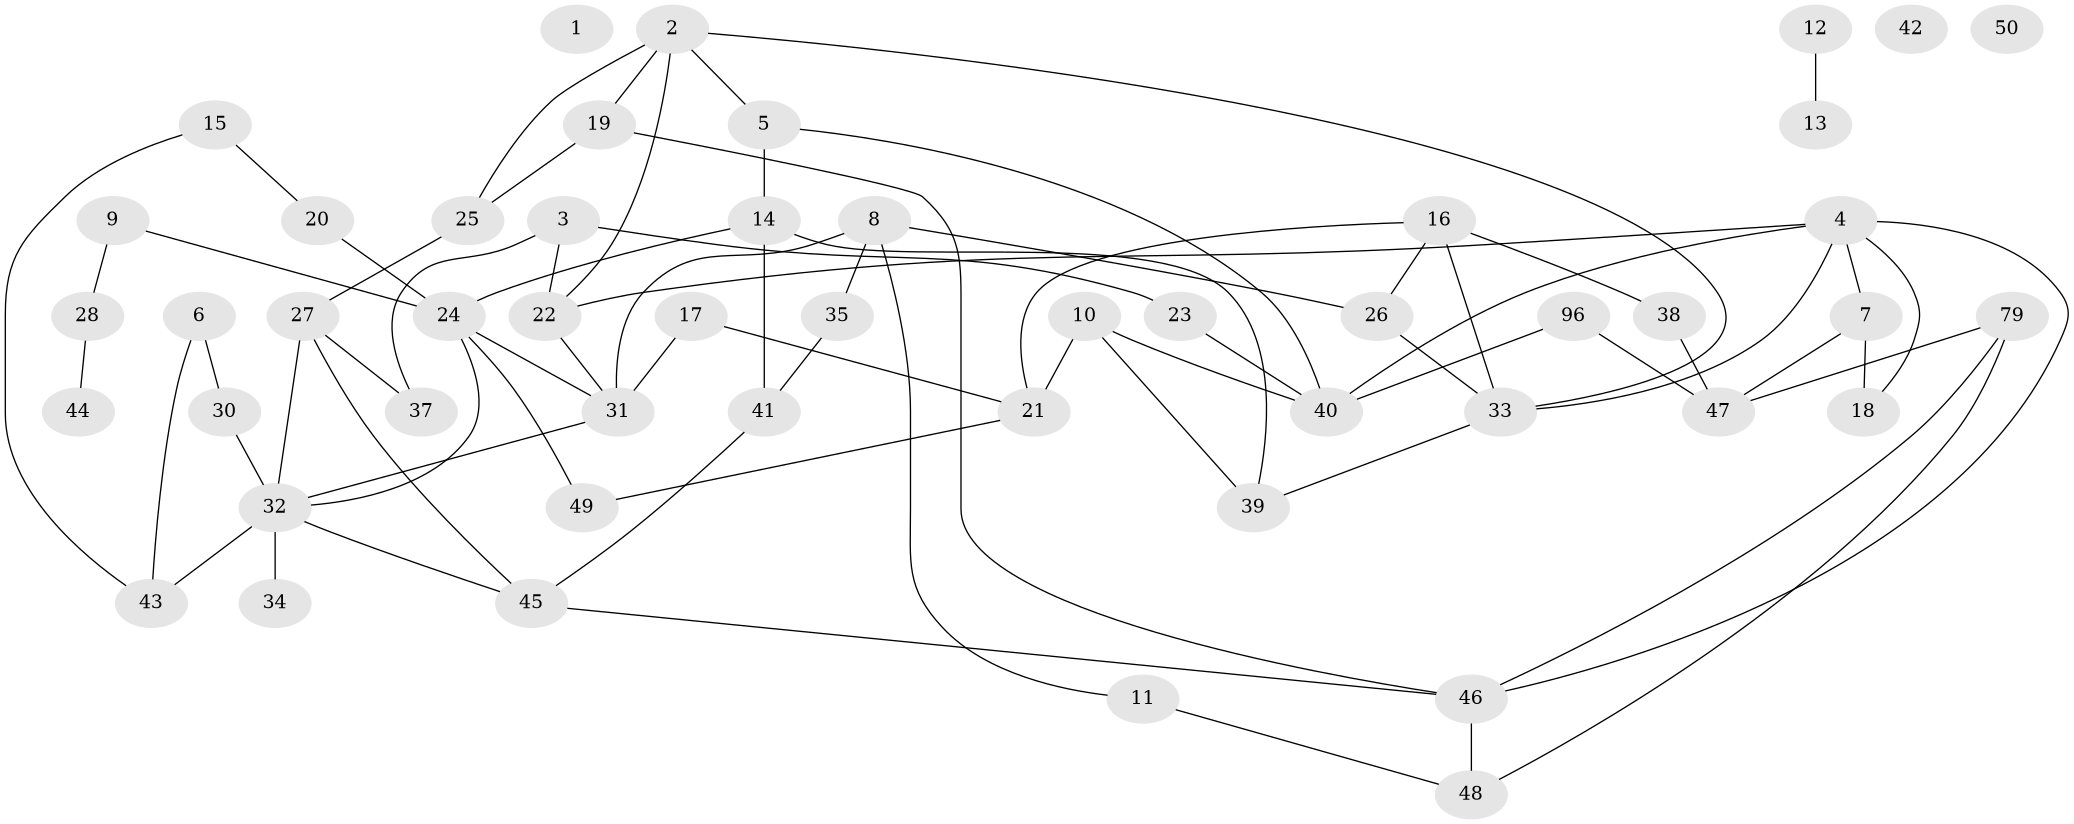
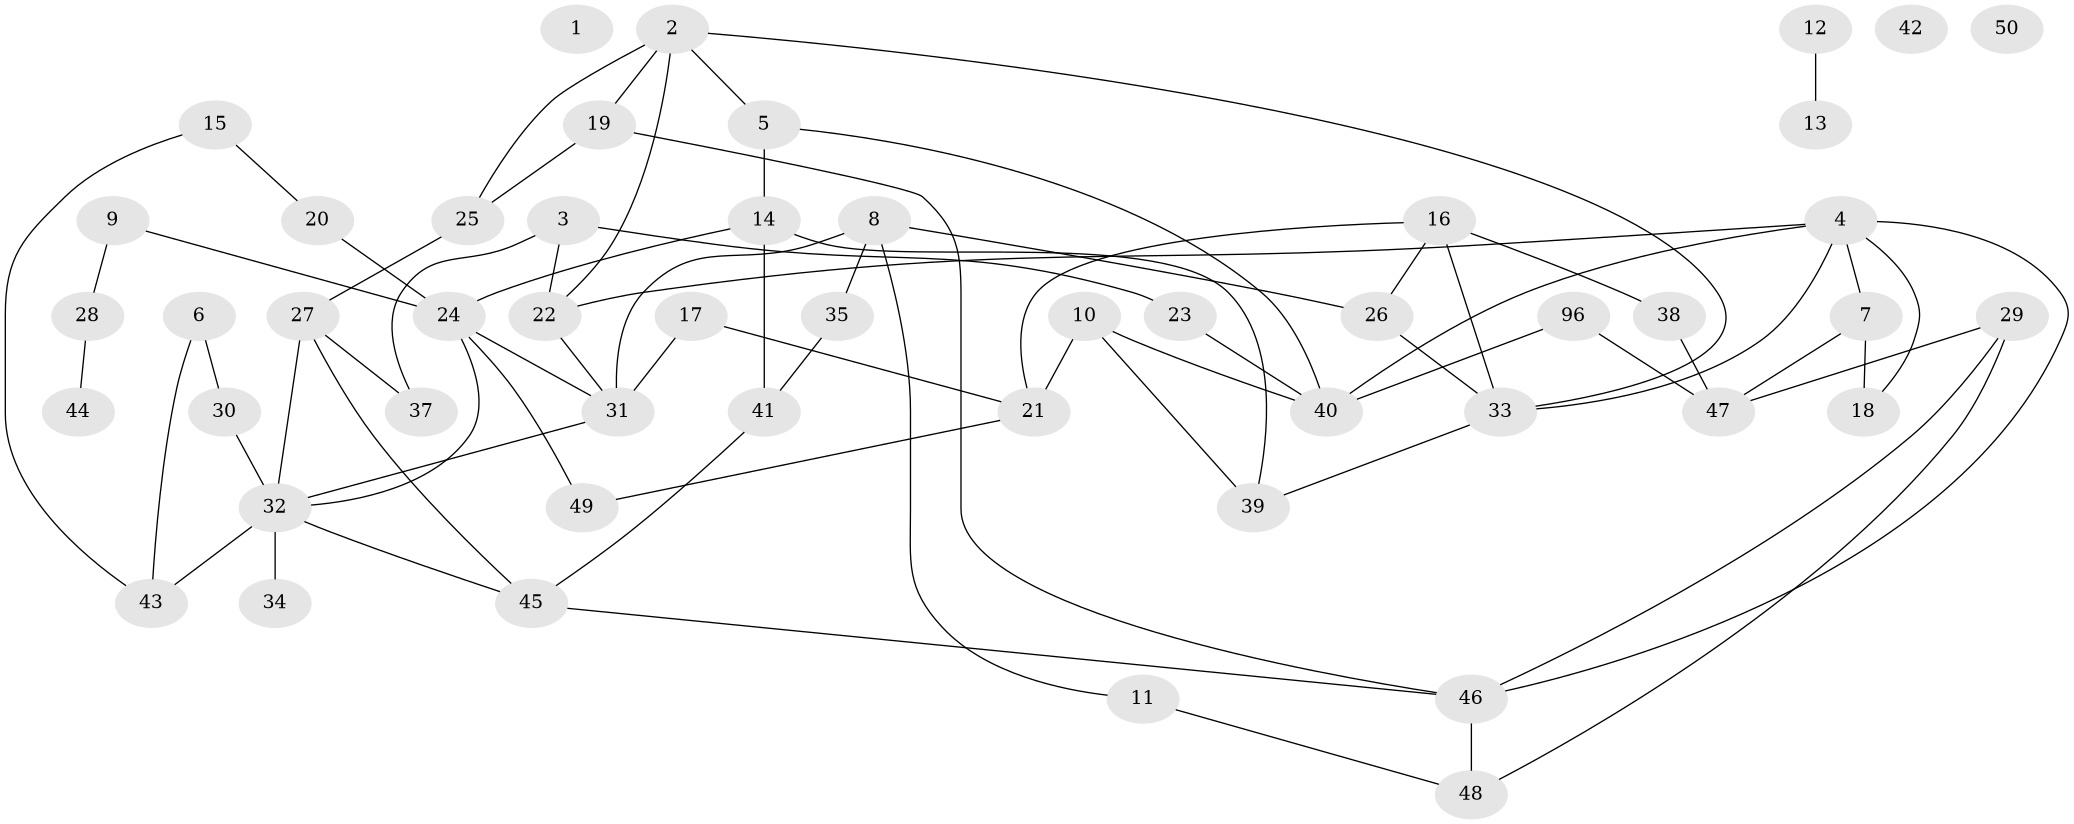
node "79": label "79" -> "29"
